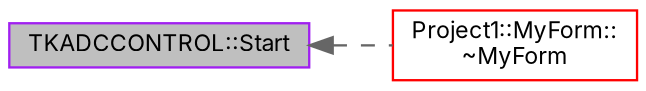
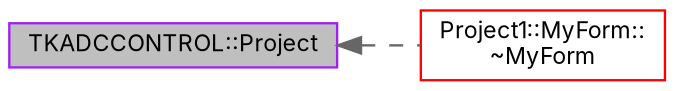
node "TKADCCONTROL::Start": label "TKADCCONTROL::Start" -> "TKADCCONTROL::Project"
